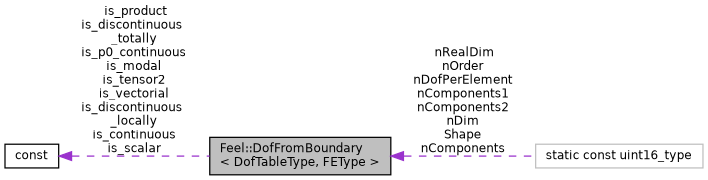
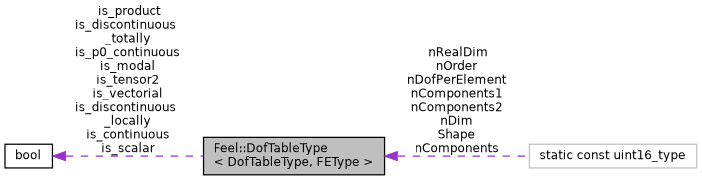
node "const": label "const" -> "bool"
node "Feel::DofFromBoundary < DofTableType, FEType >": label "Feel::DofFromBoundary < DofTableType, FEType >" -> "Feel::DofTableType < DofTableType, FEType >"
